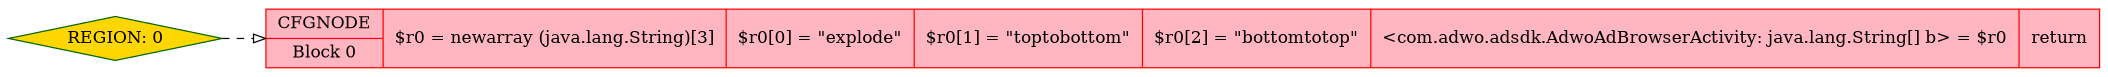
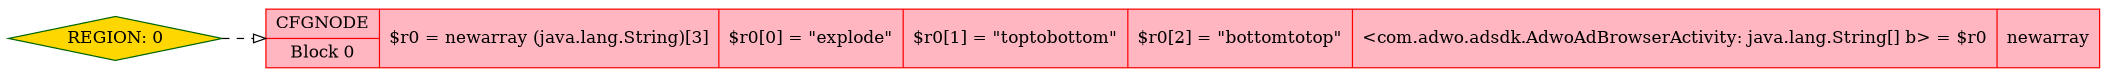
node "CFGNODE": text "return" -> "newarray"
